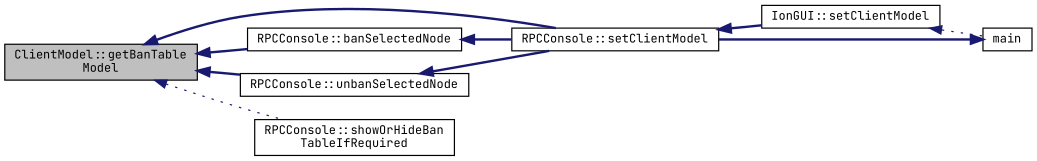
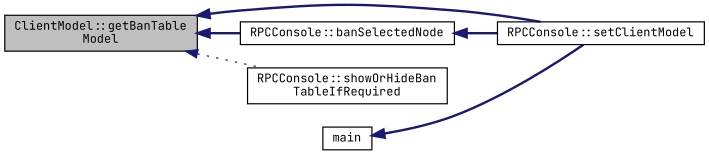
node "IonGUI::setClientModel": removed
node "RPCConsole::unbanSelectedNode": removed
